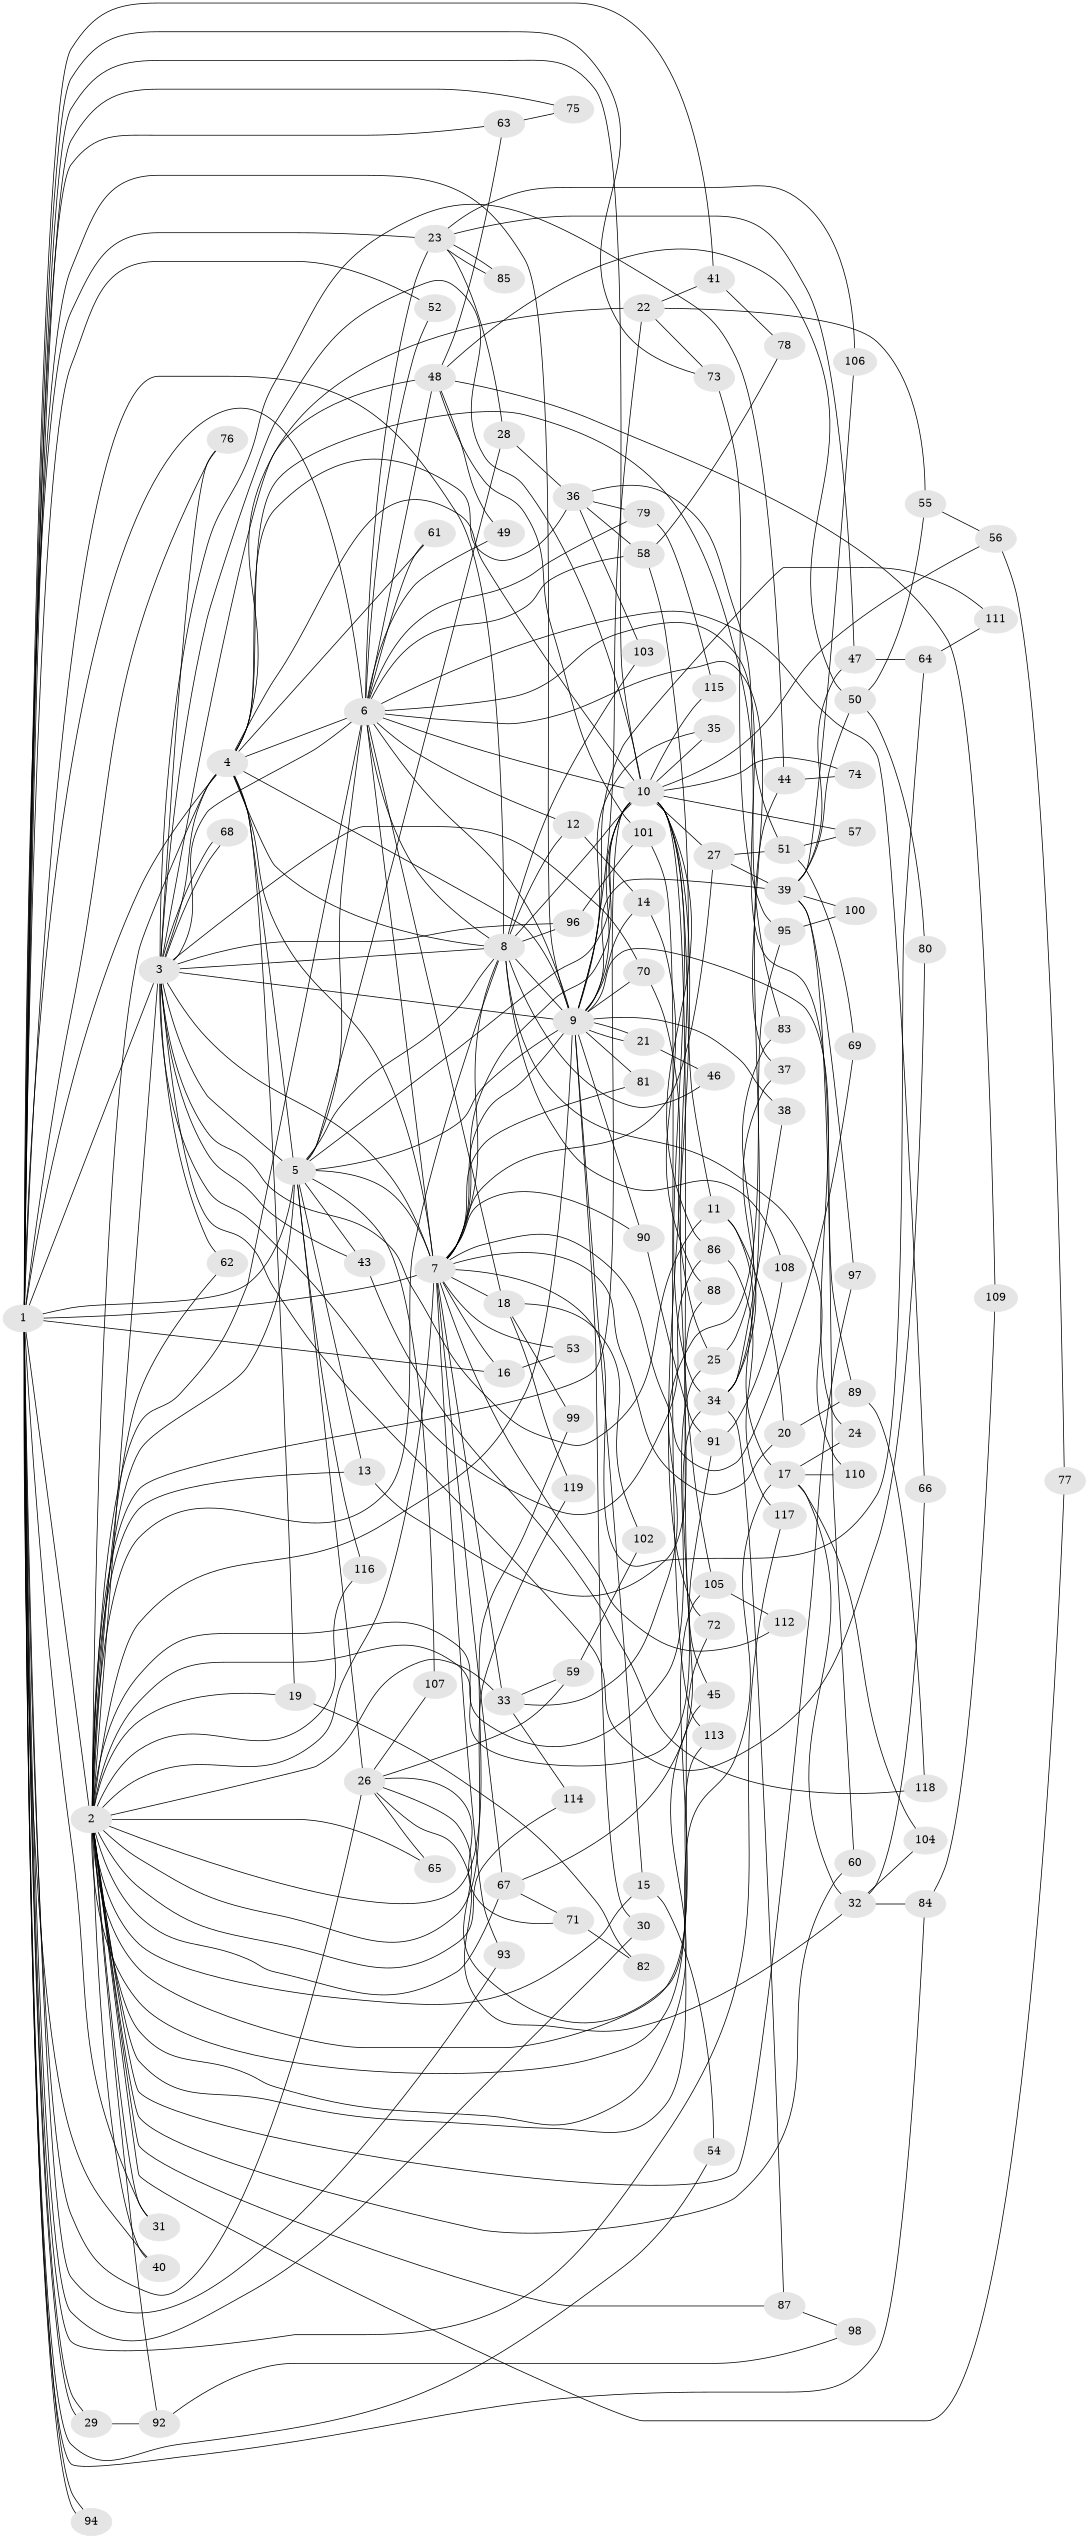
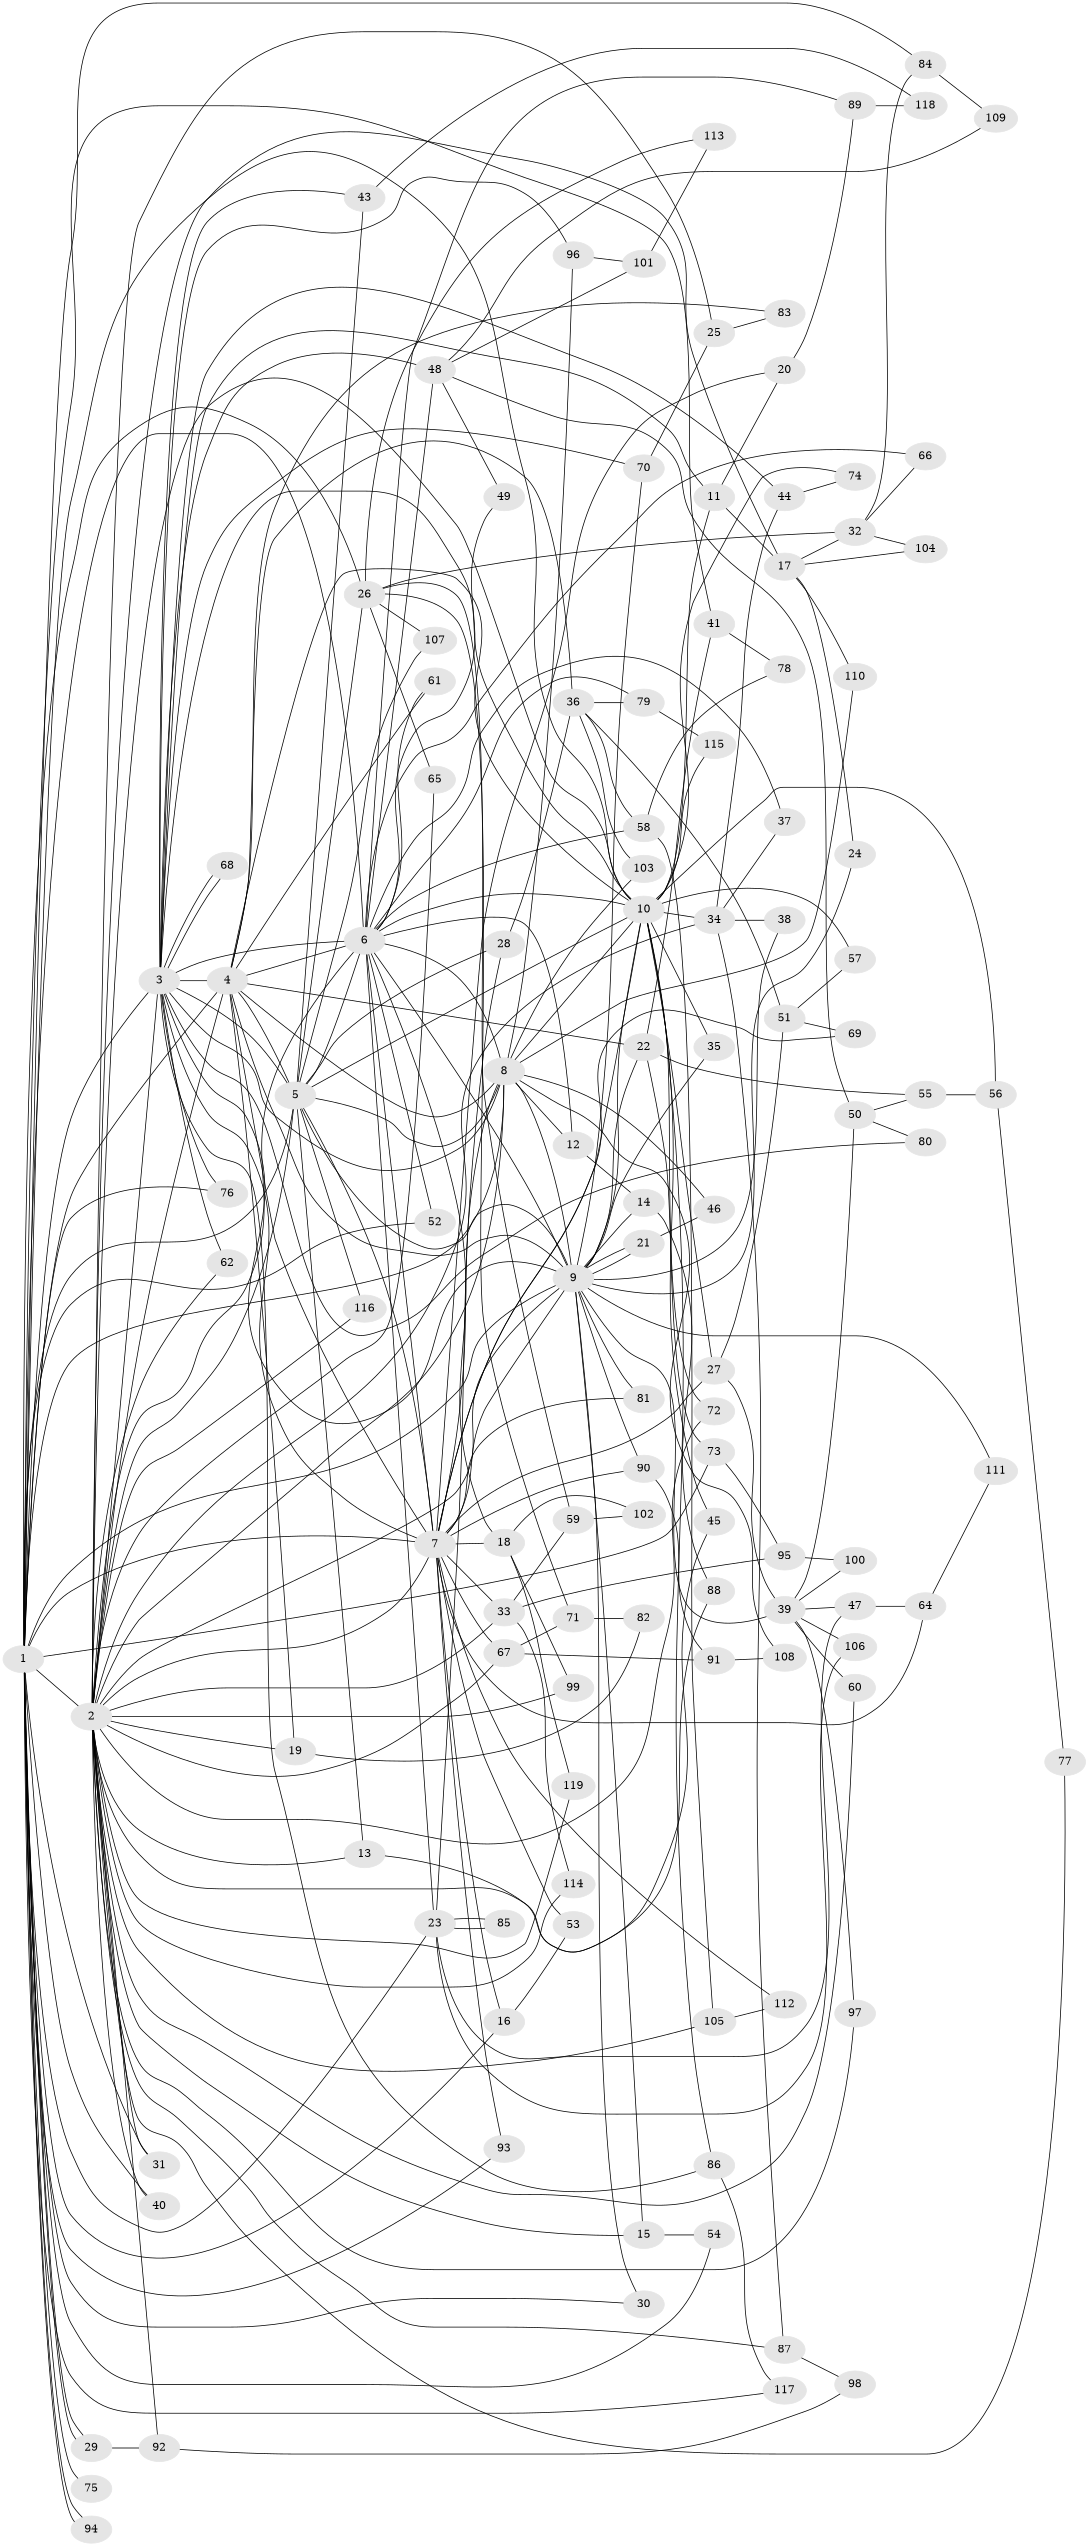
node "63": removed
